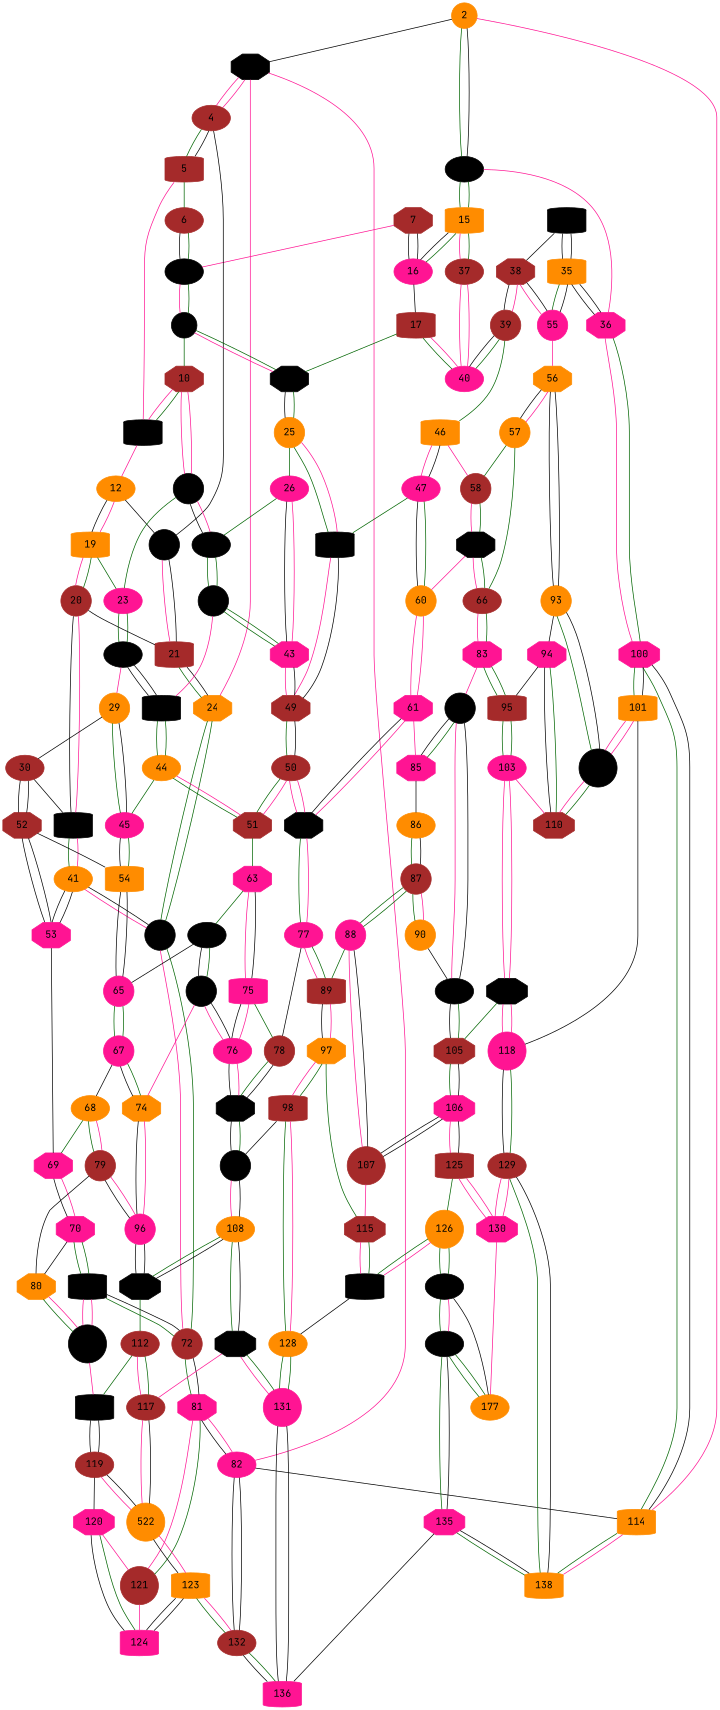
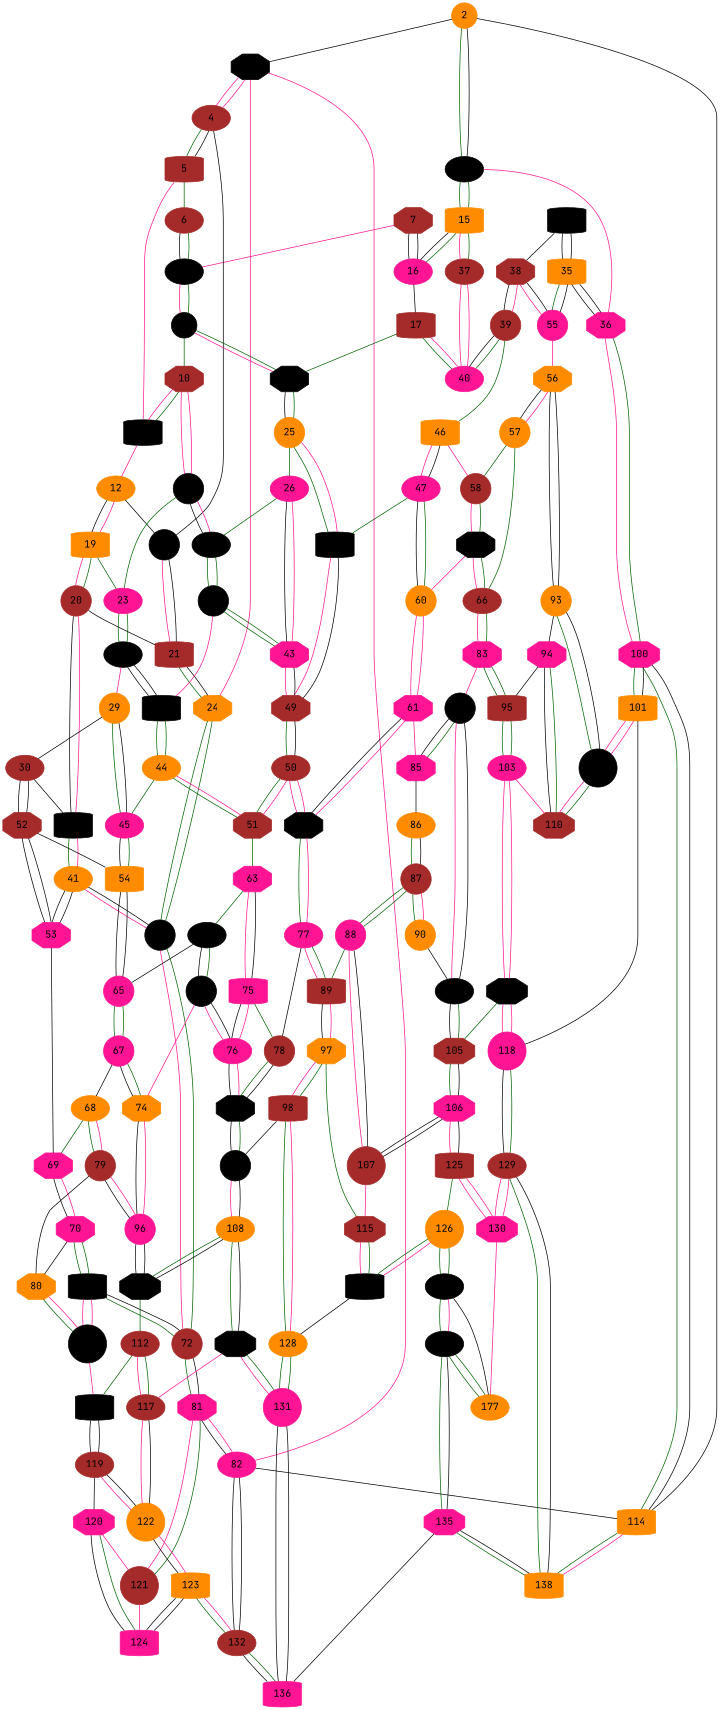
edge "2" -- "114": color deeppink -> black
node "522": label "522" -> "122"
